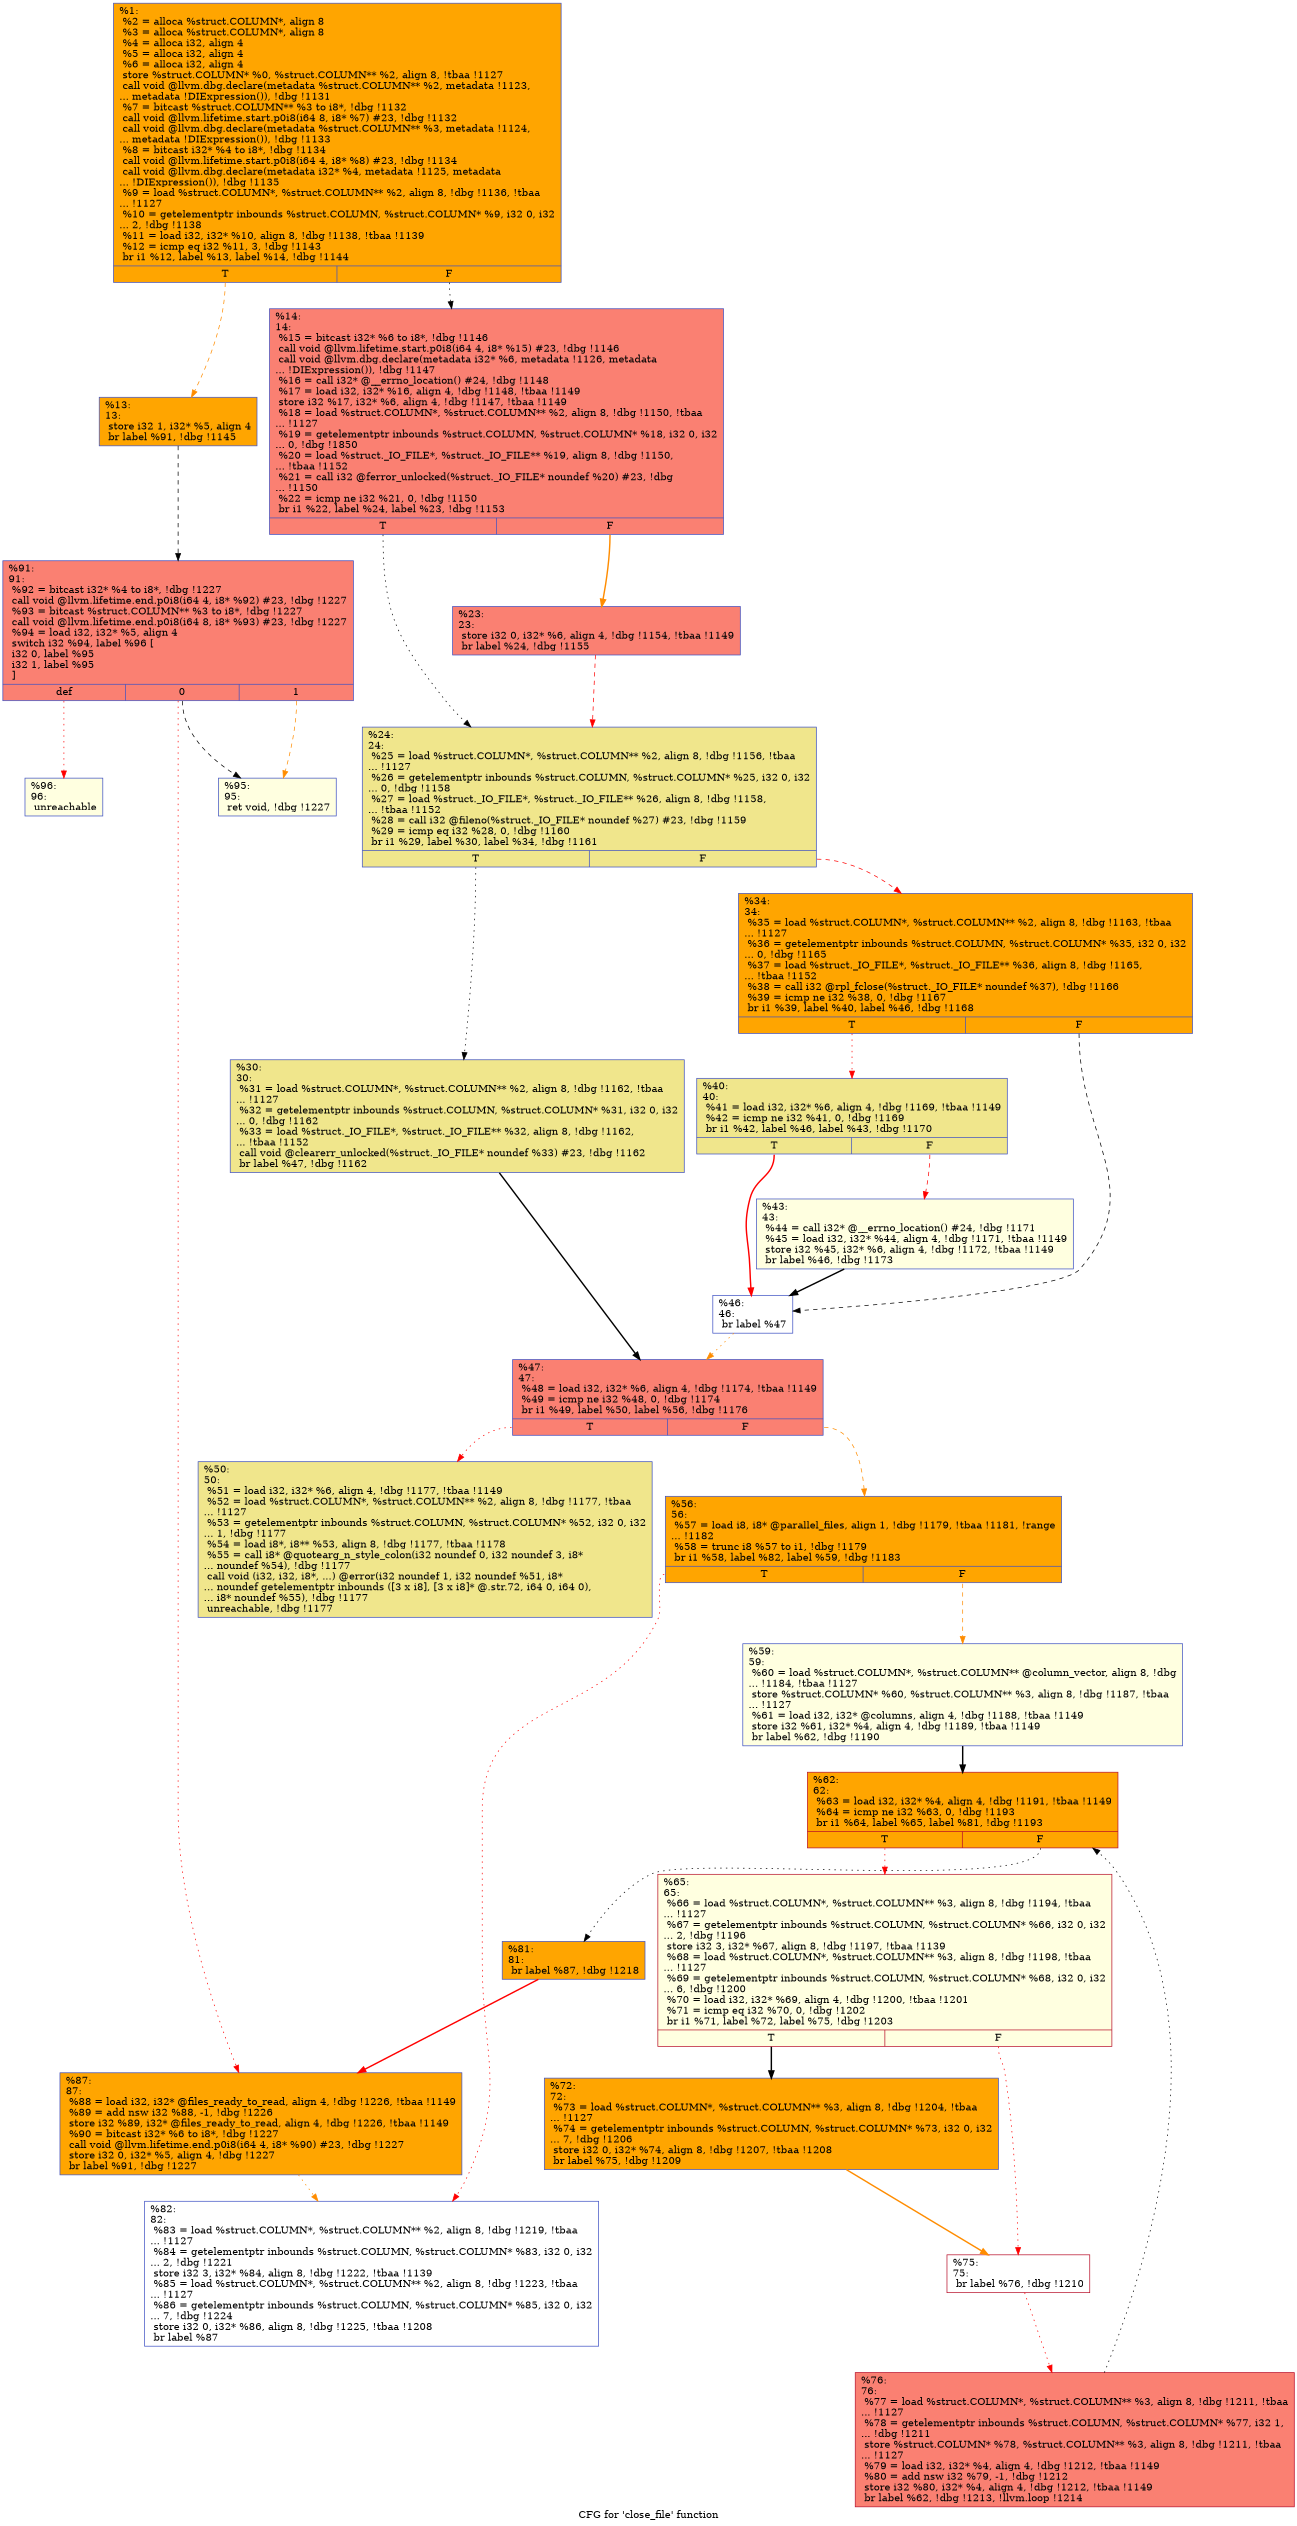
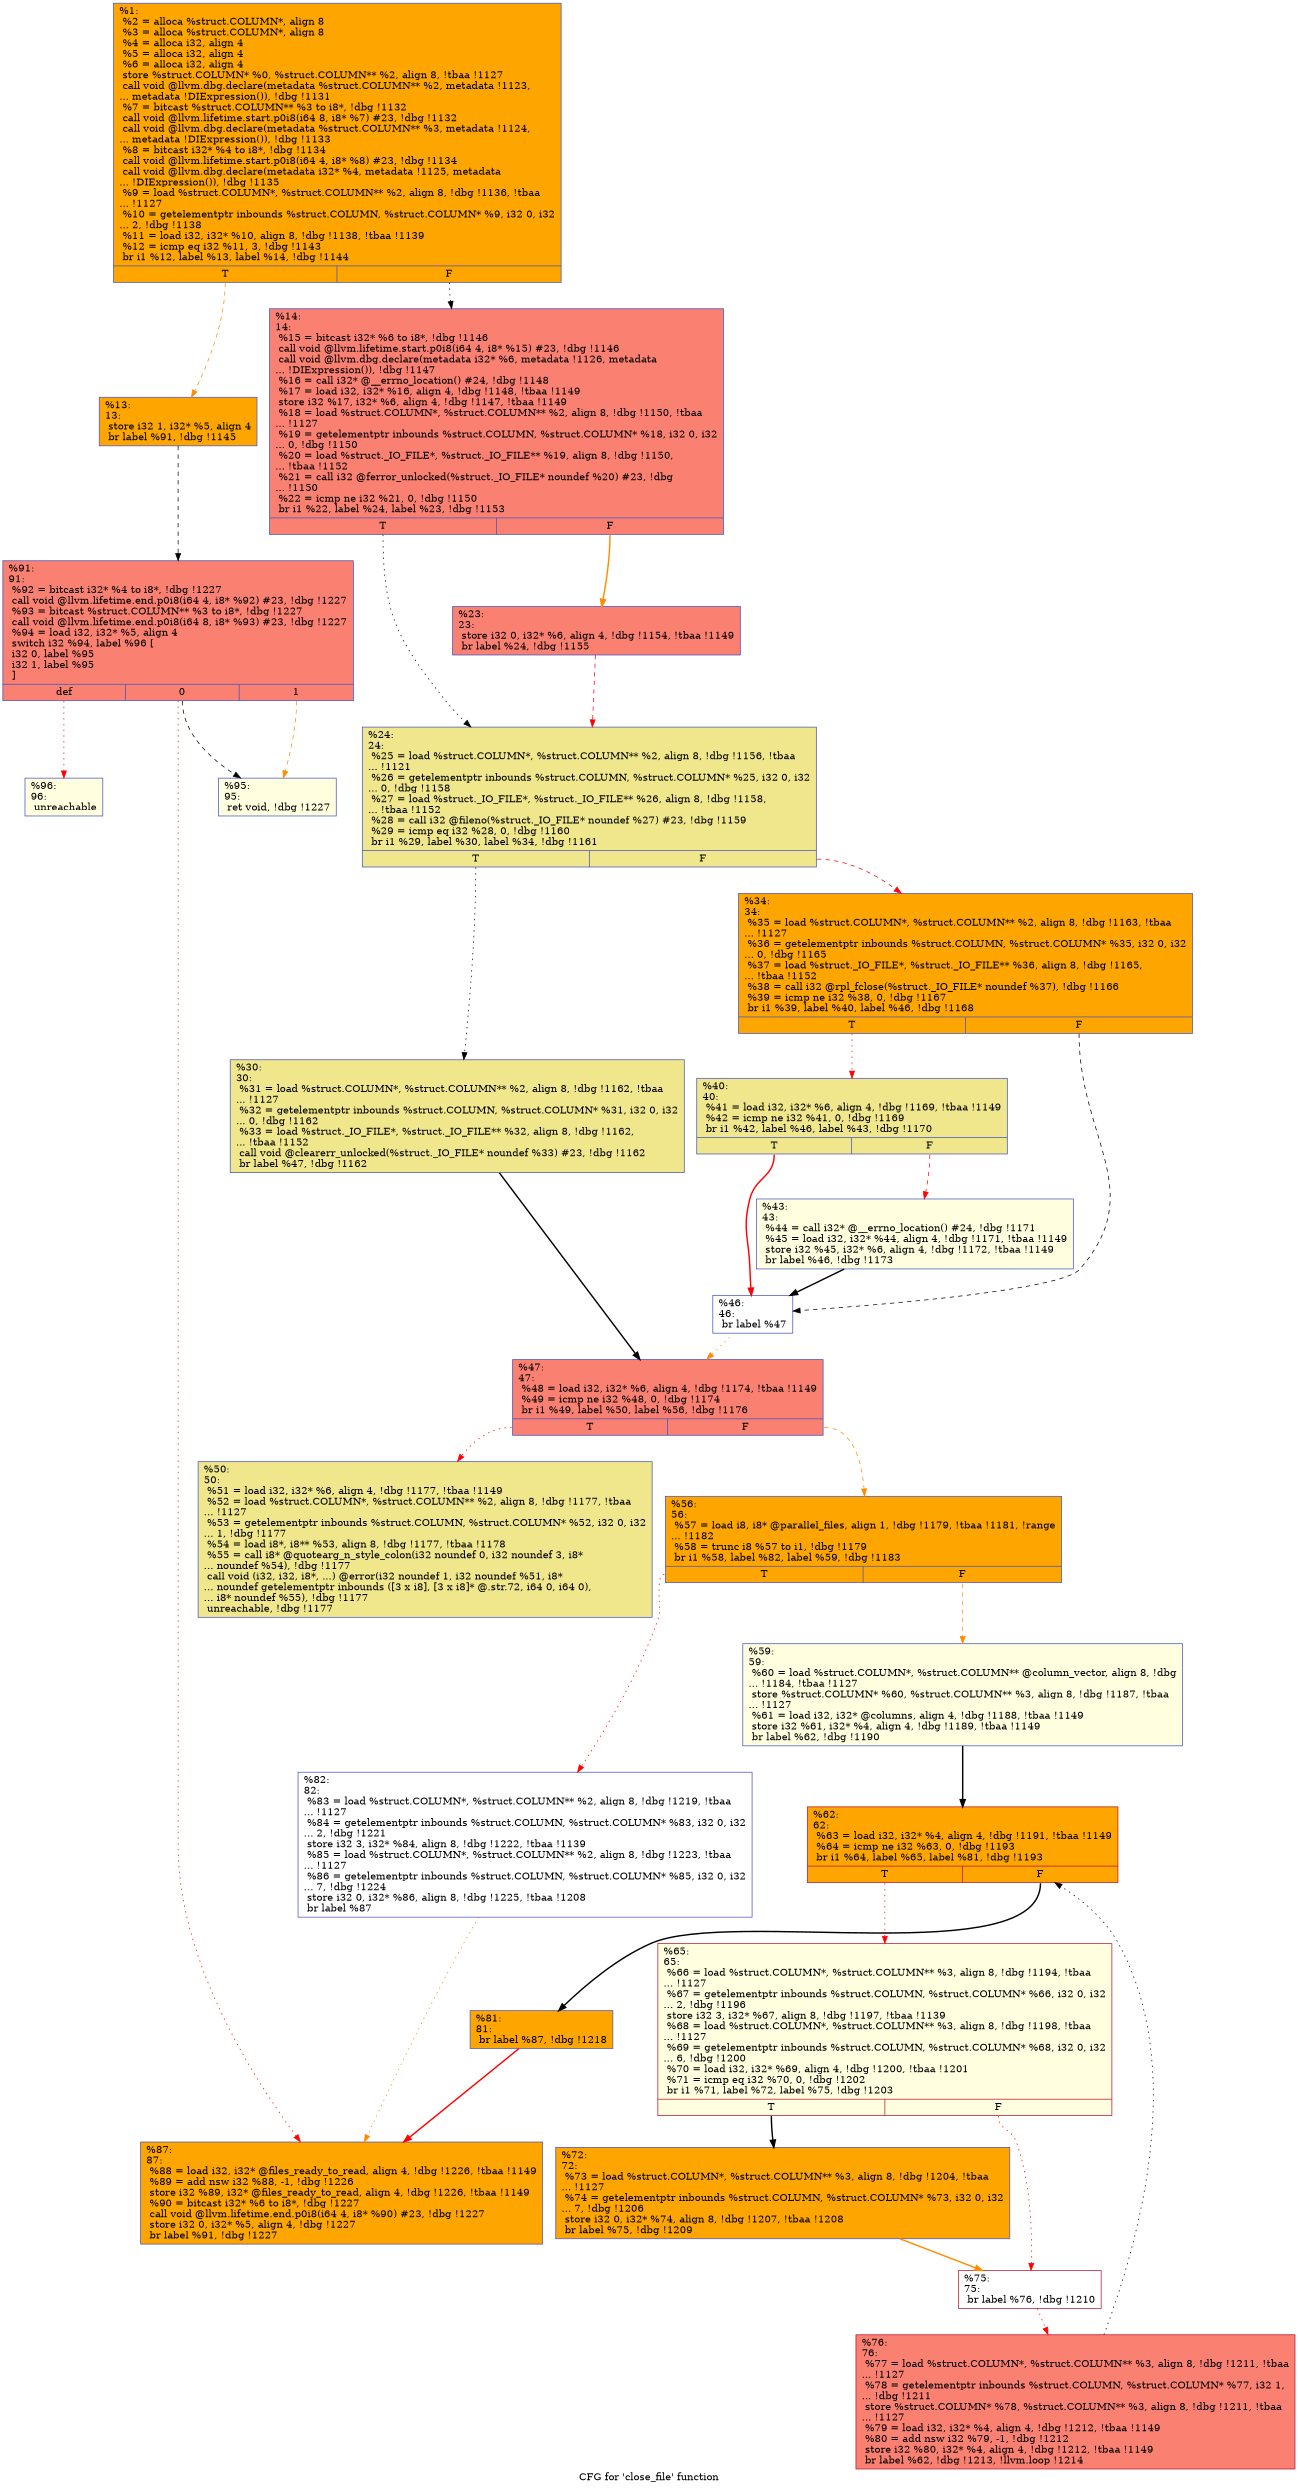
node "%14:": text "... 0, !dbg !1850" -> "... 0, !dbg !1150"
node "%24:": text "... !1127" -> "... !1121"
edge "%62:" -> "%81:": style dotted -> bold
edge "%87:" -> "%82:": reversed
